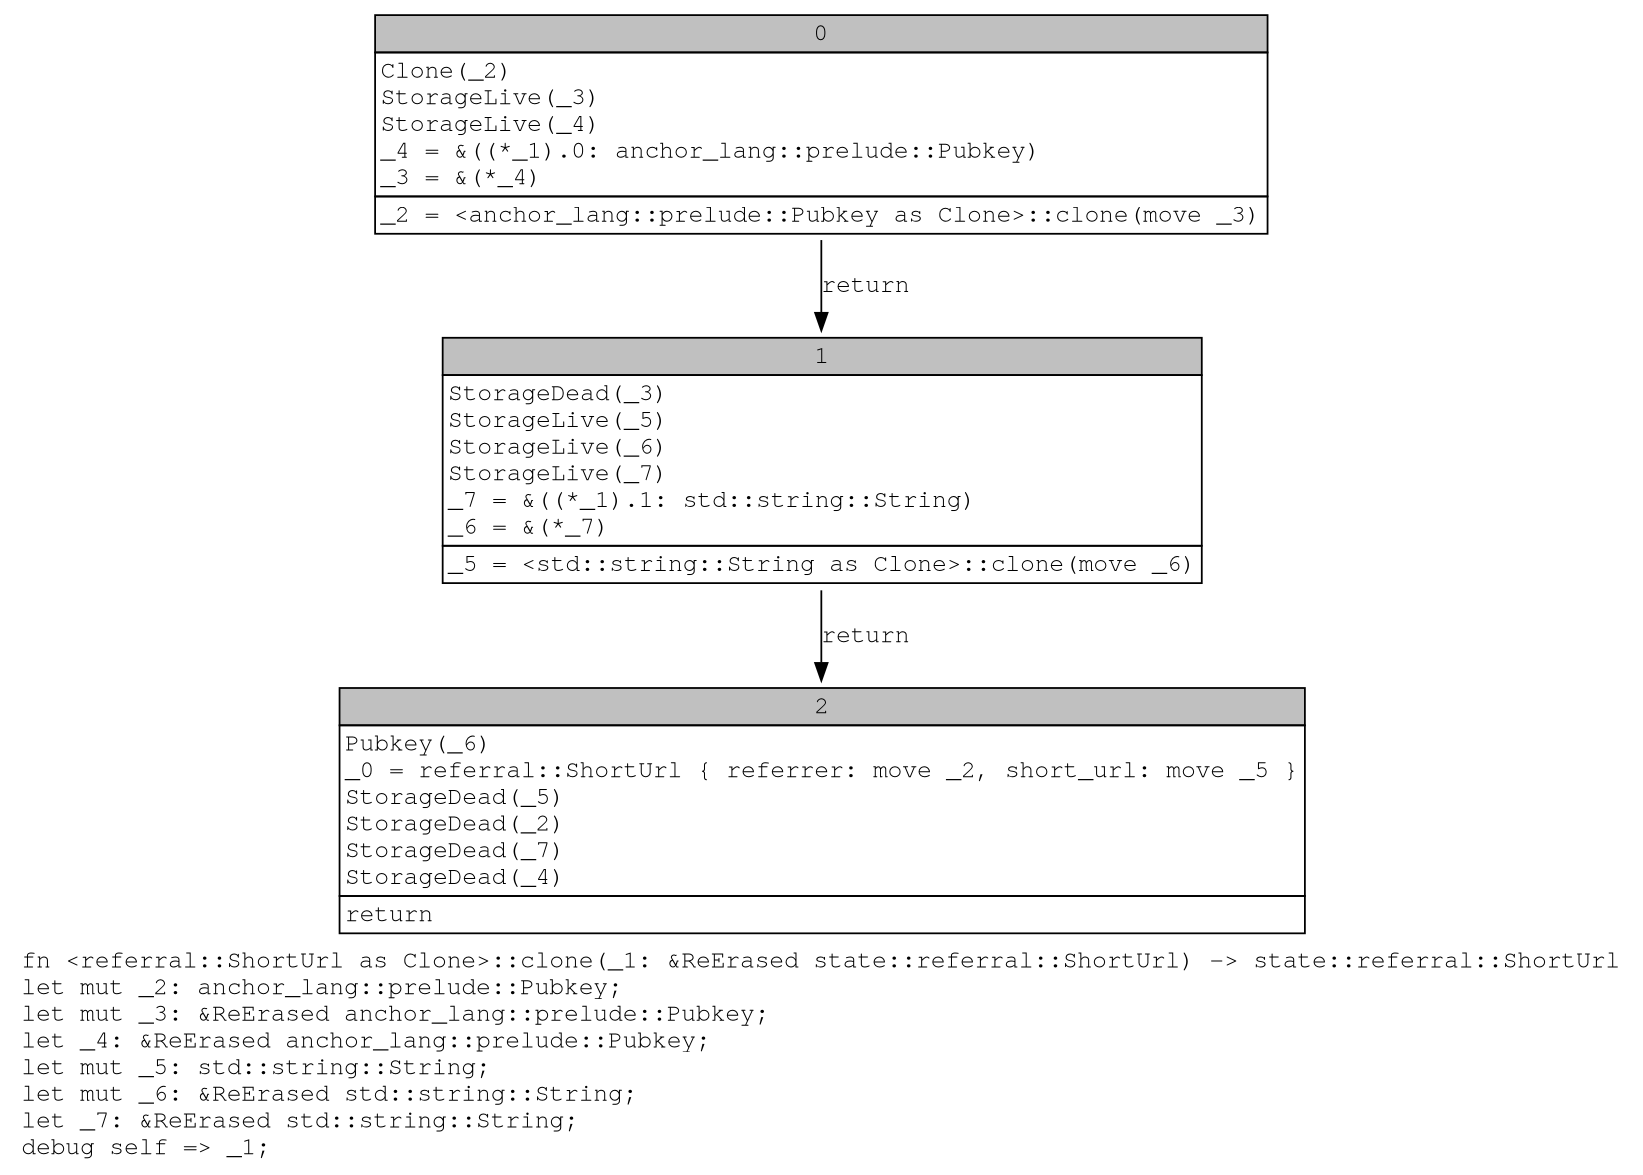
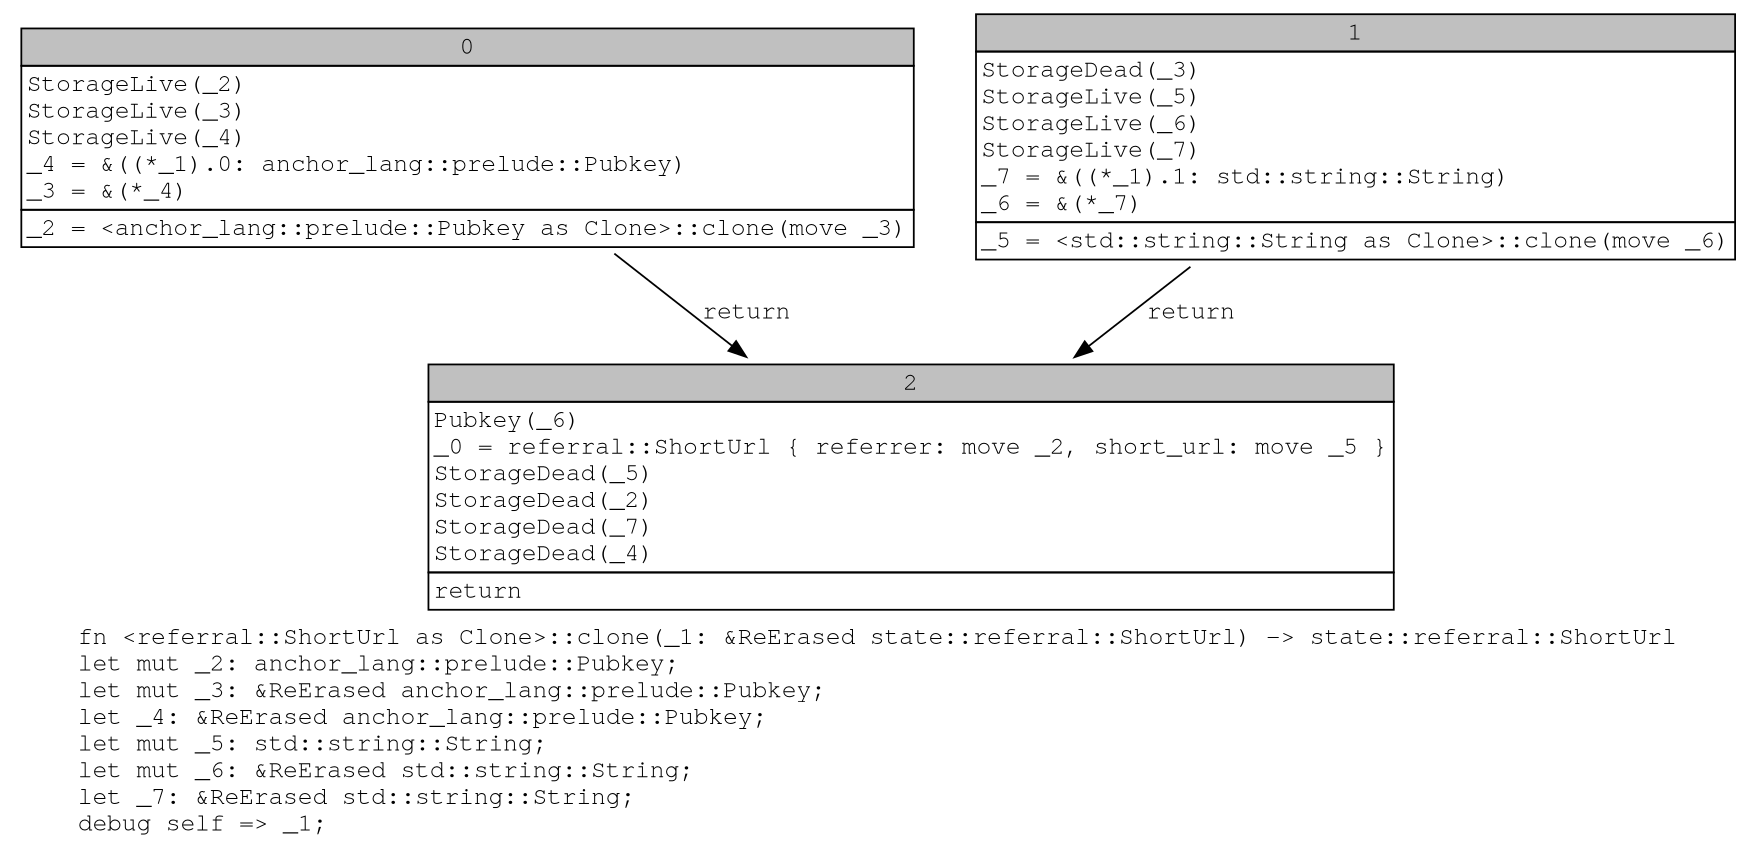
node "0": text "Clone(_2)" -> "StorageLive(_2)"
edge "0" -> "1": now "0" -> "2"
